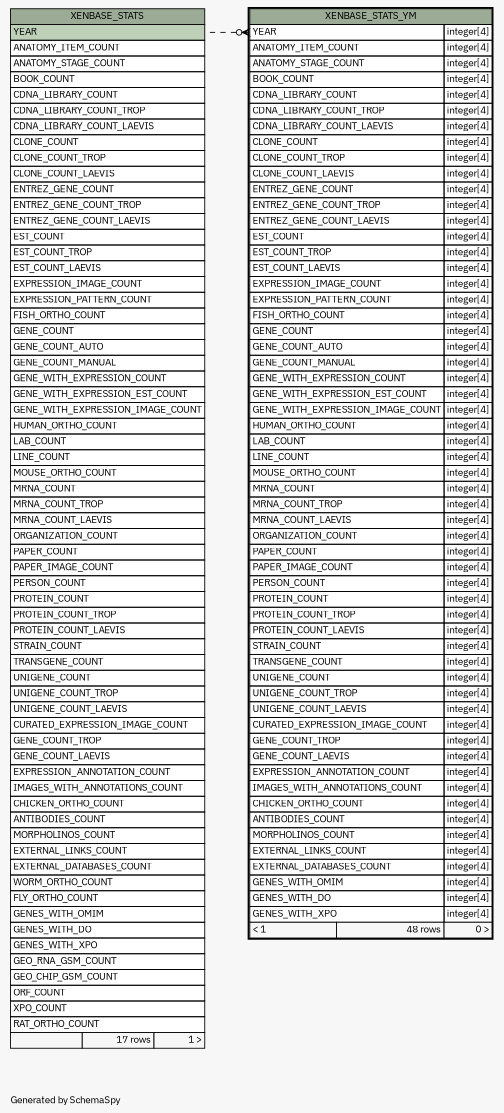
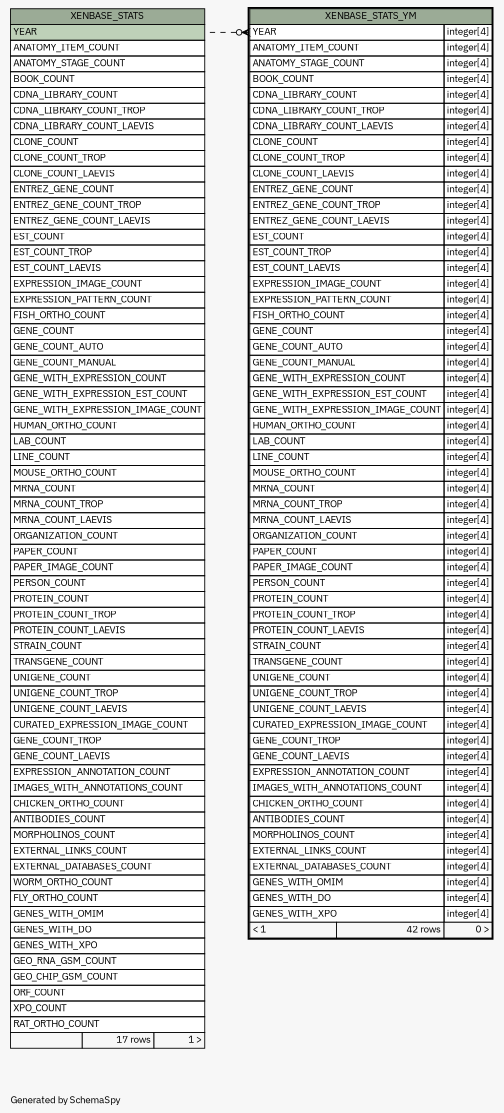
node "XENBASE_STATS_YM": text "48 rows" -> "42 rows"
